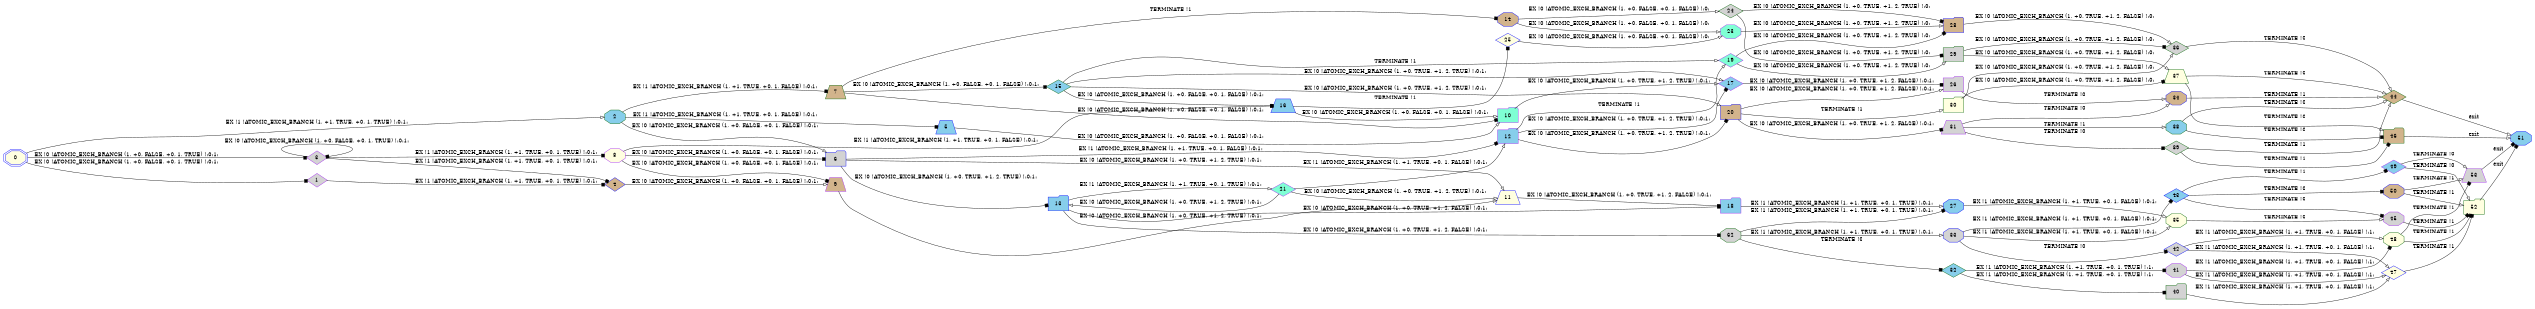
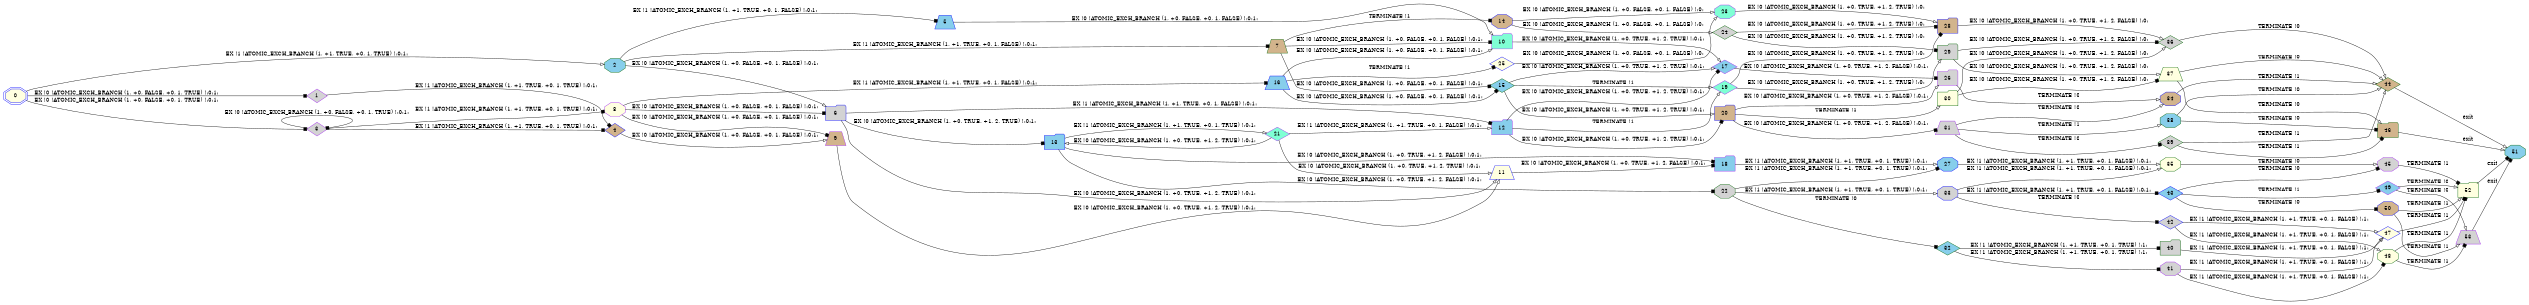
edge "15" -> "16": reversed
node "51": color blue -> darkgreen
node "62": label "62" -> "22"
